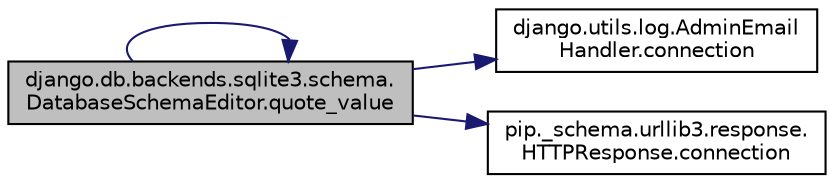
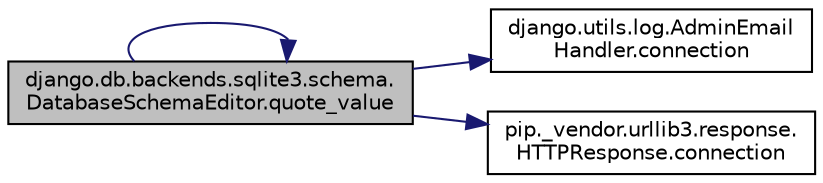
node "pip._schema.urllib3.response. HTTPResponse.connection": label "pip._schema.urllib3.response. HTTPResponse.connection" -> "pip._vendor.urllib3.response. HTTPResponse.connection"
